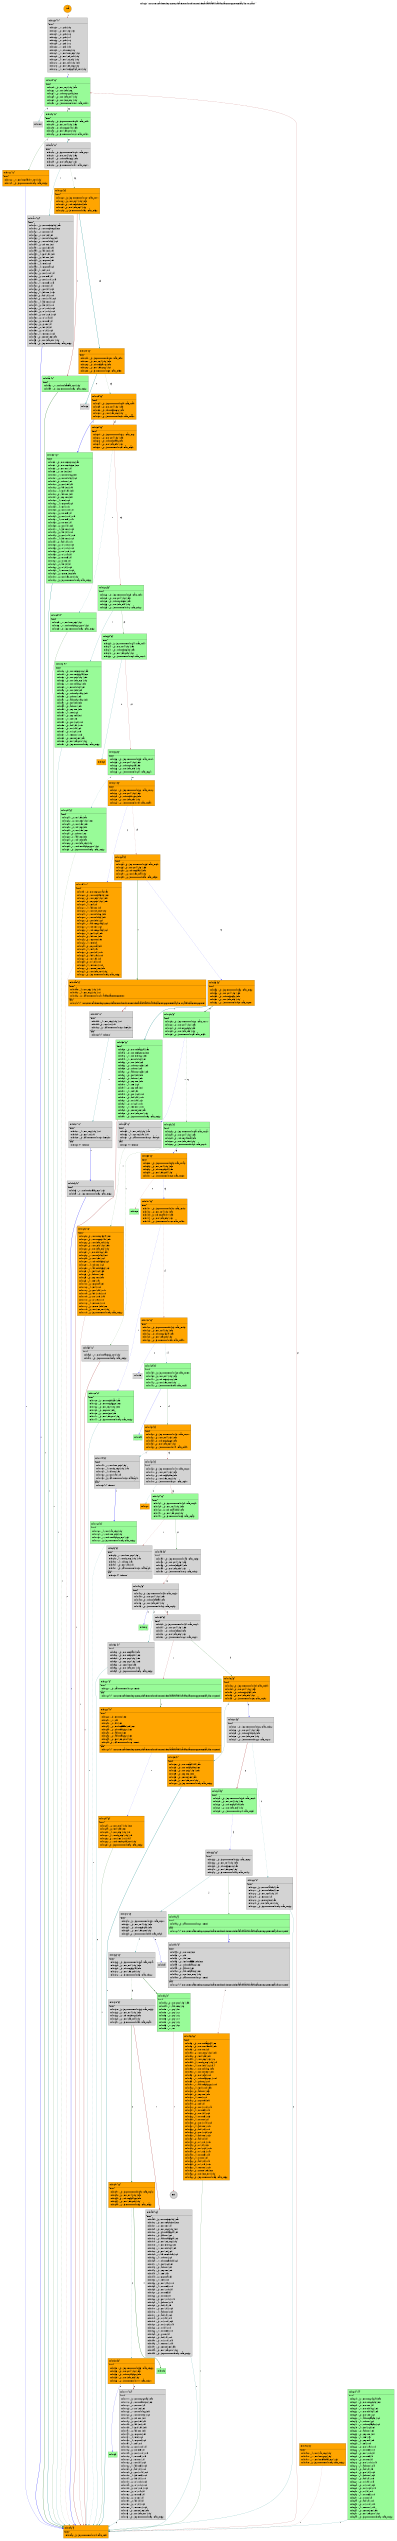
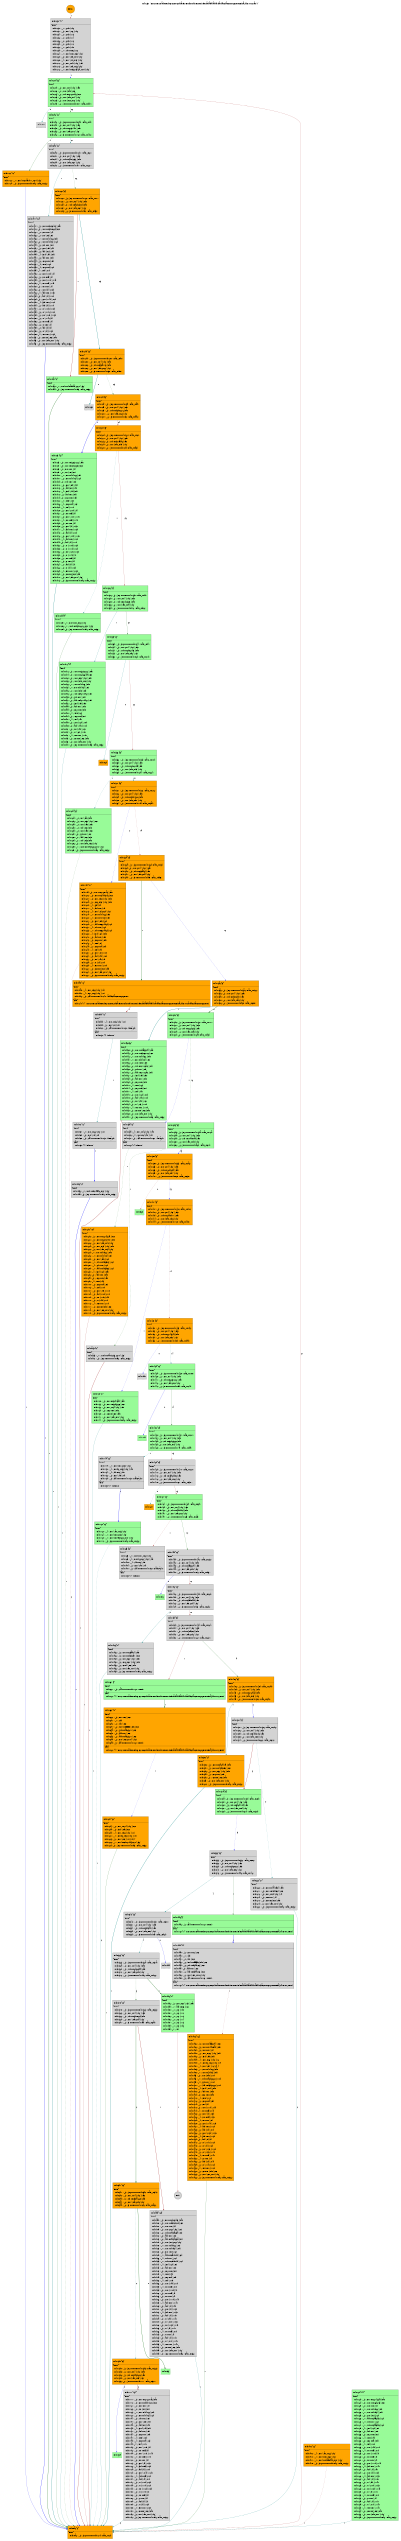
node "Final": label "Final" -> "Entry"
node "0x401452 [25]": fillcolor orange -> palegreen
edge "0x4014b6 [25]" -> "0x401e13": now "0x40149d [25]" -> "0x401e13"
